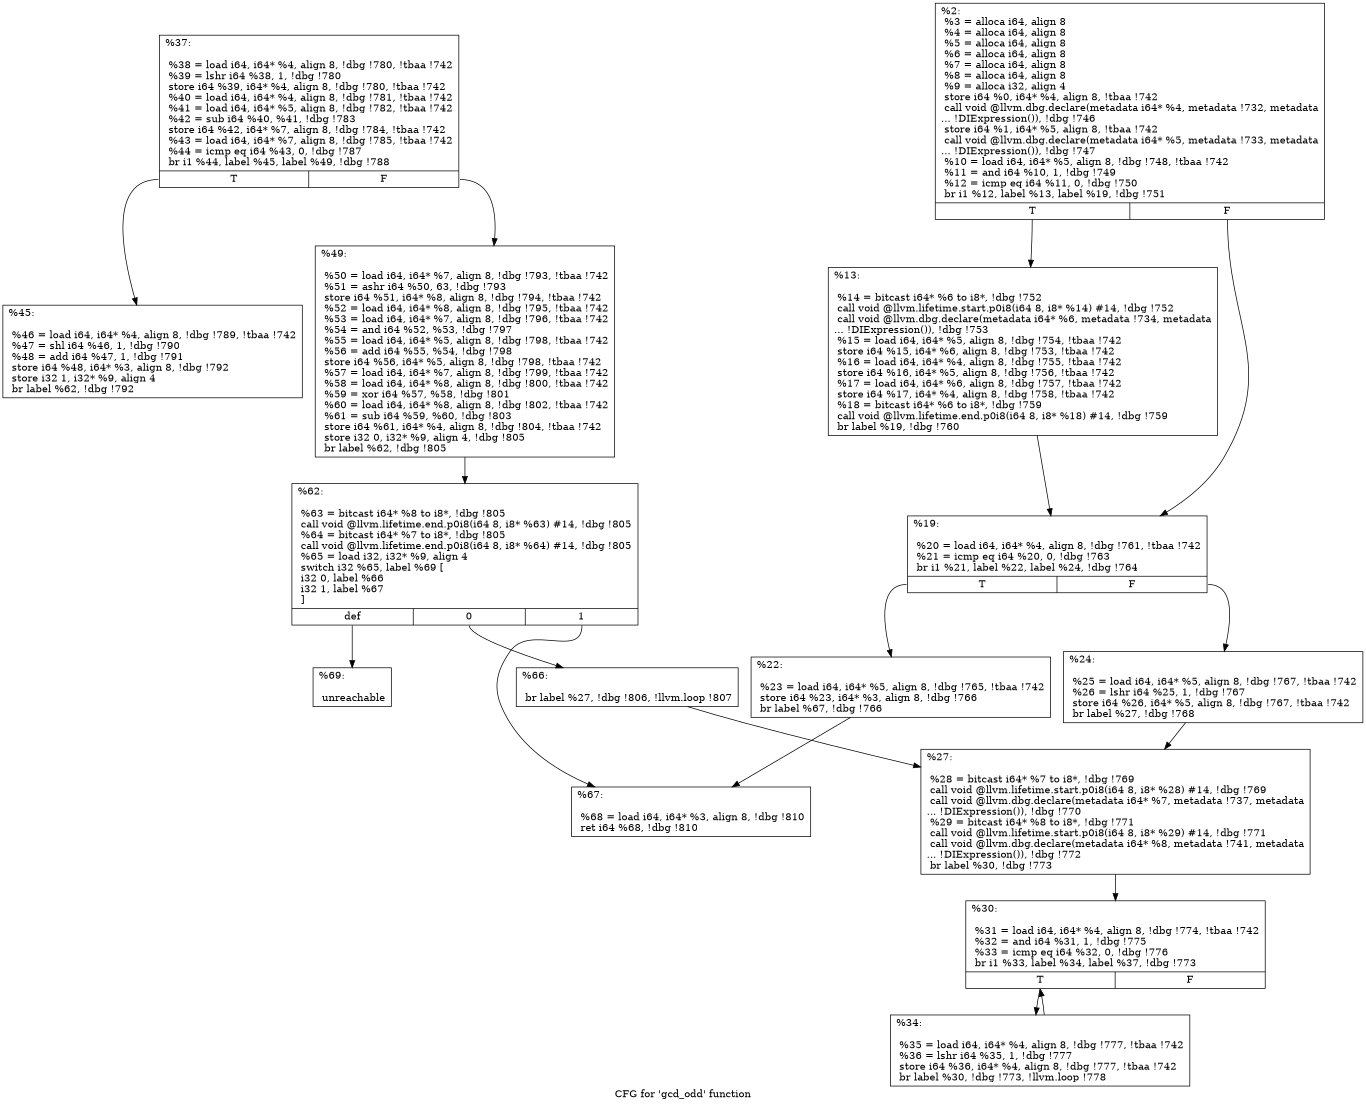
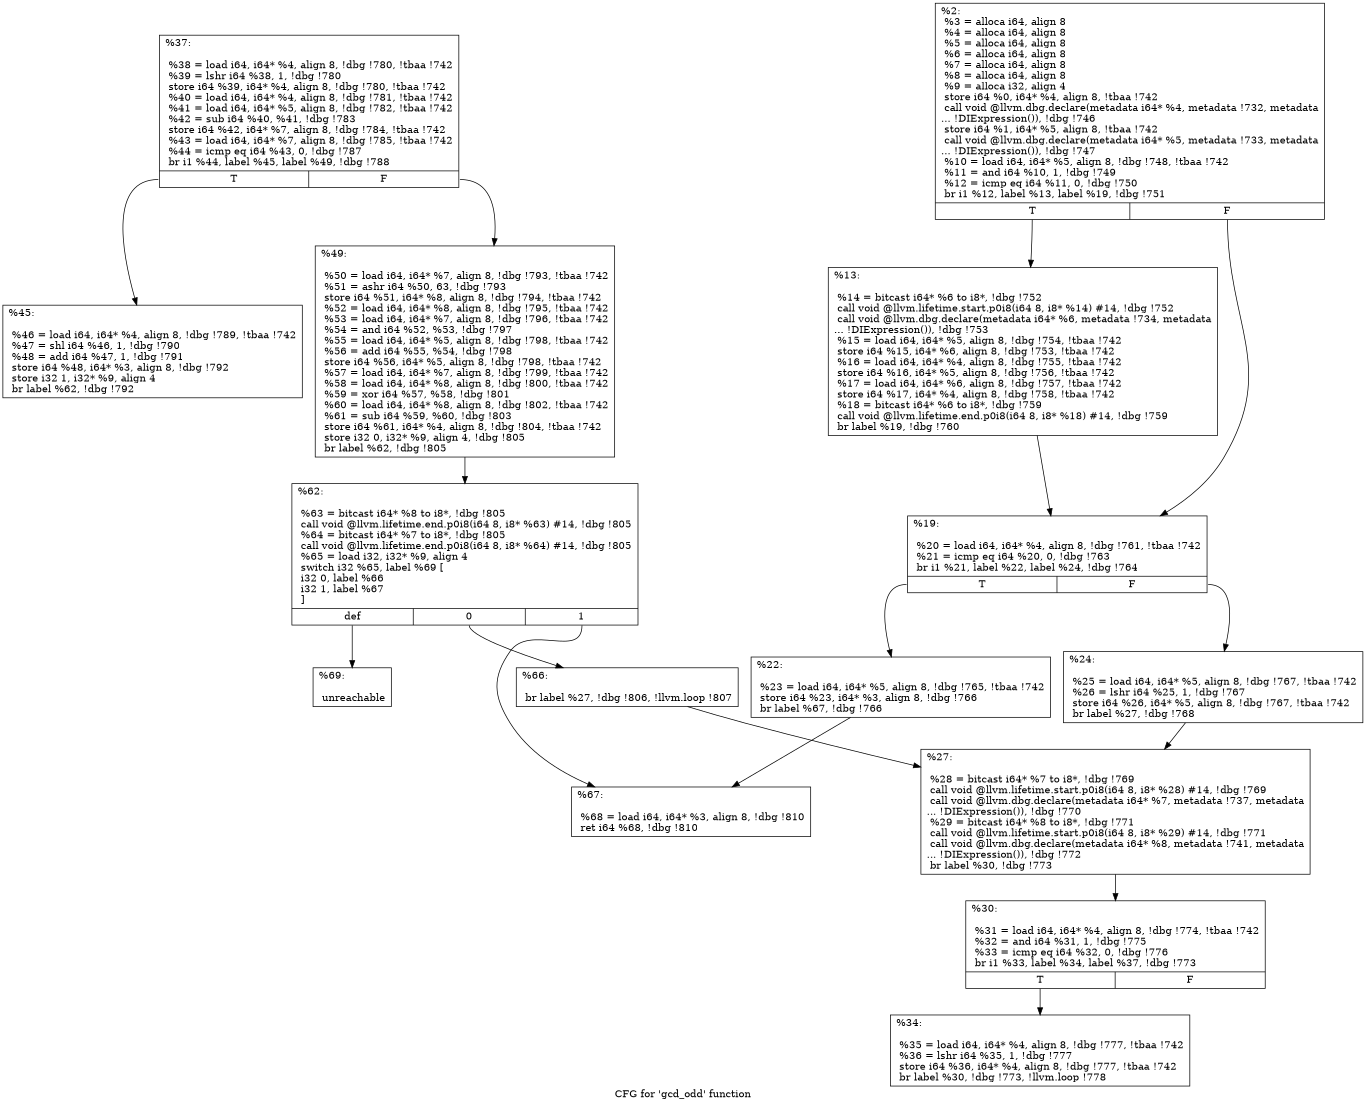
edge "%34:" -> "%30:": removed
